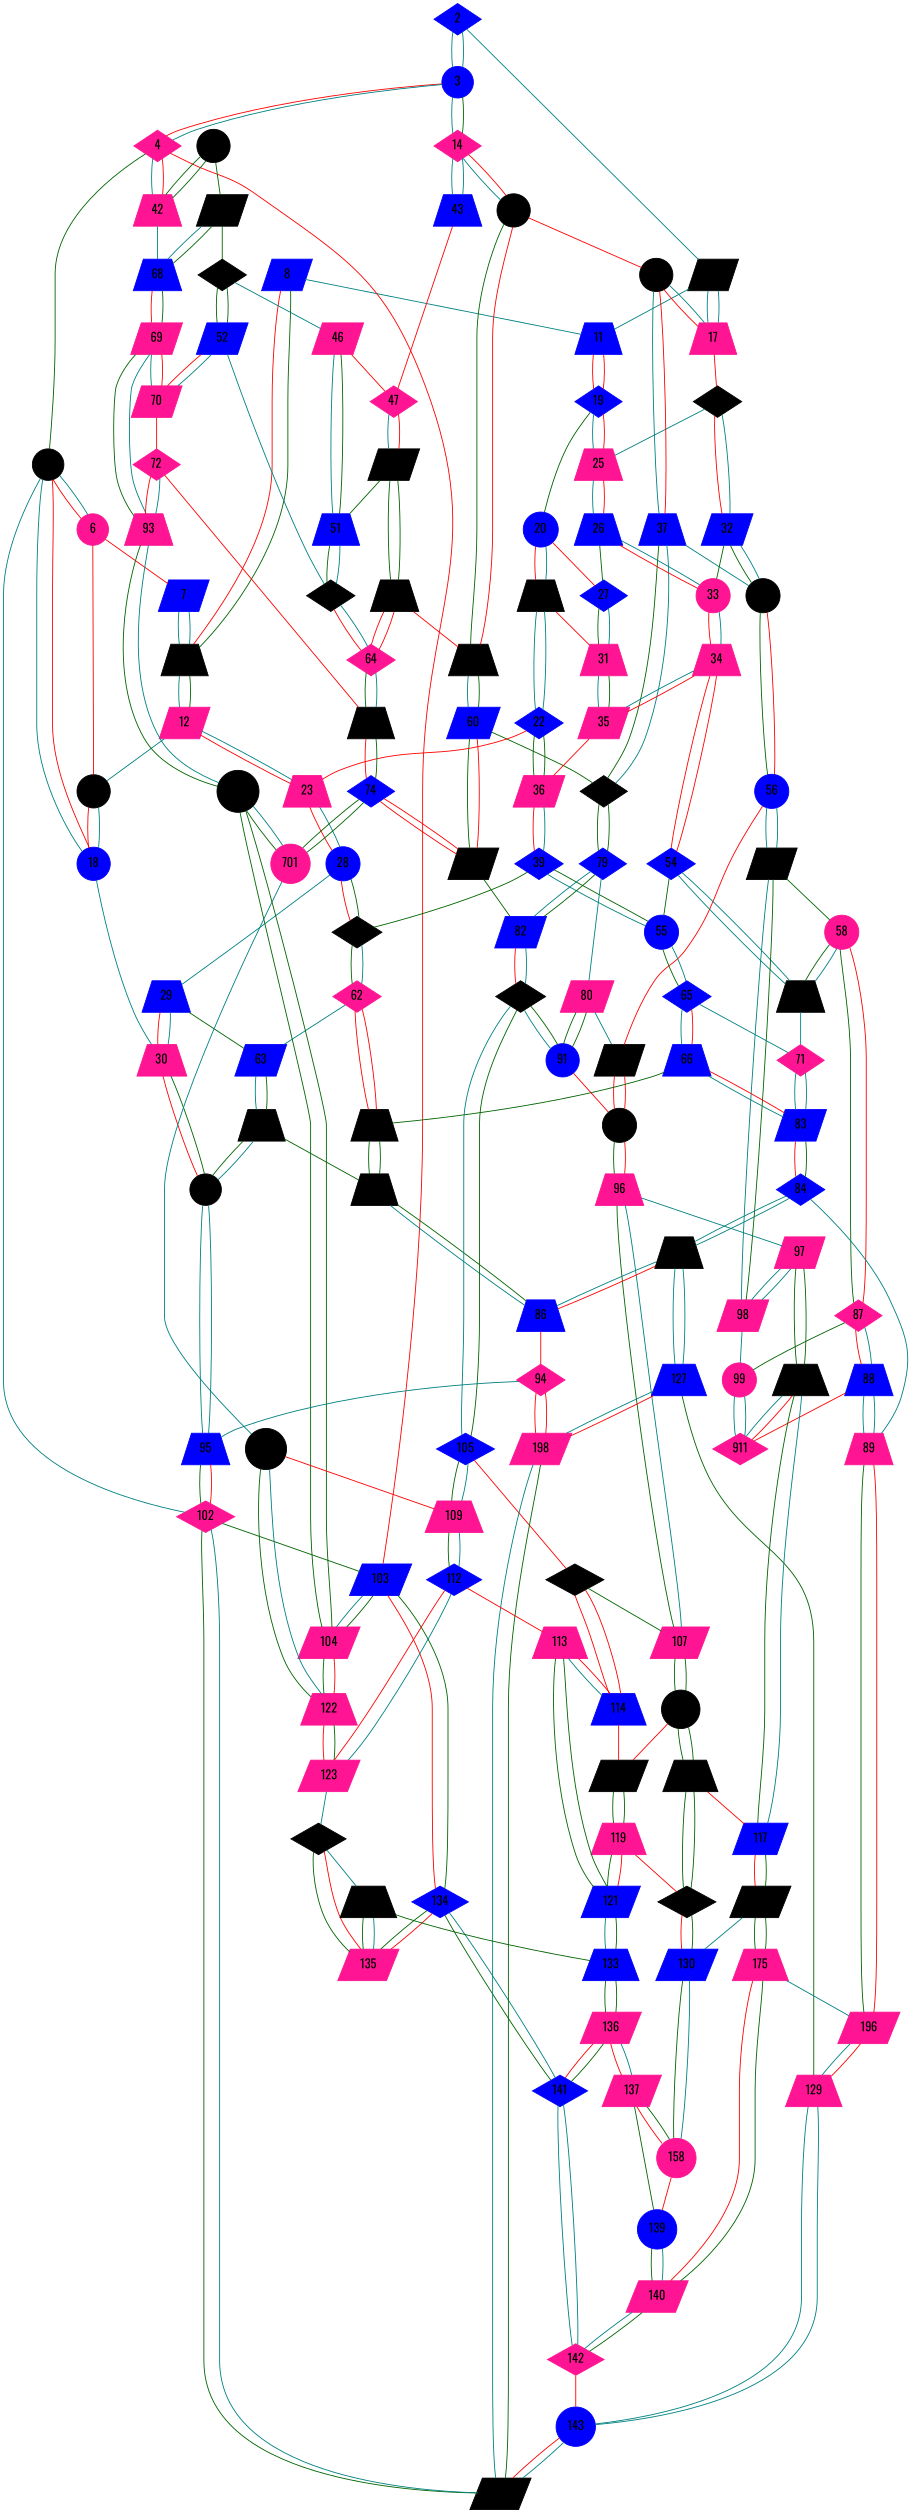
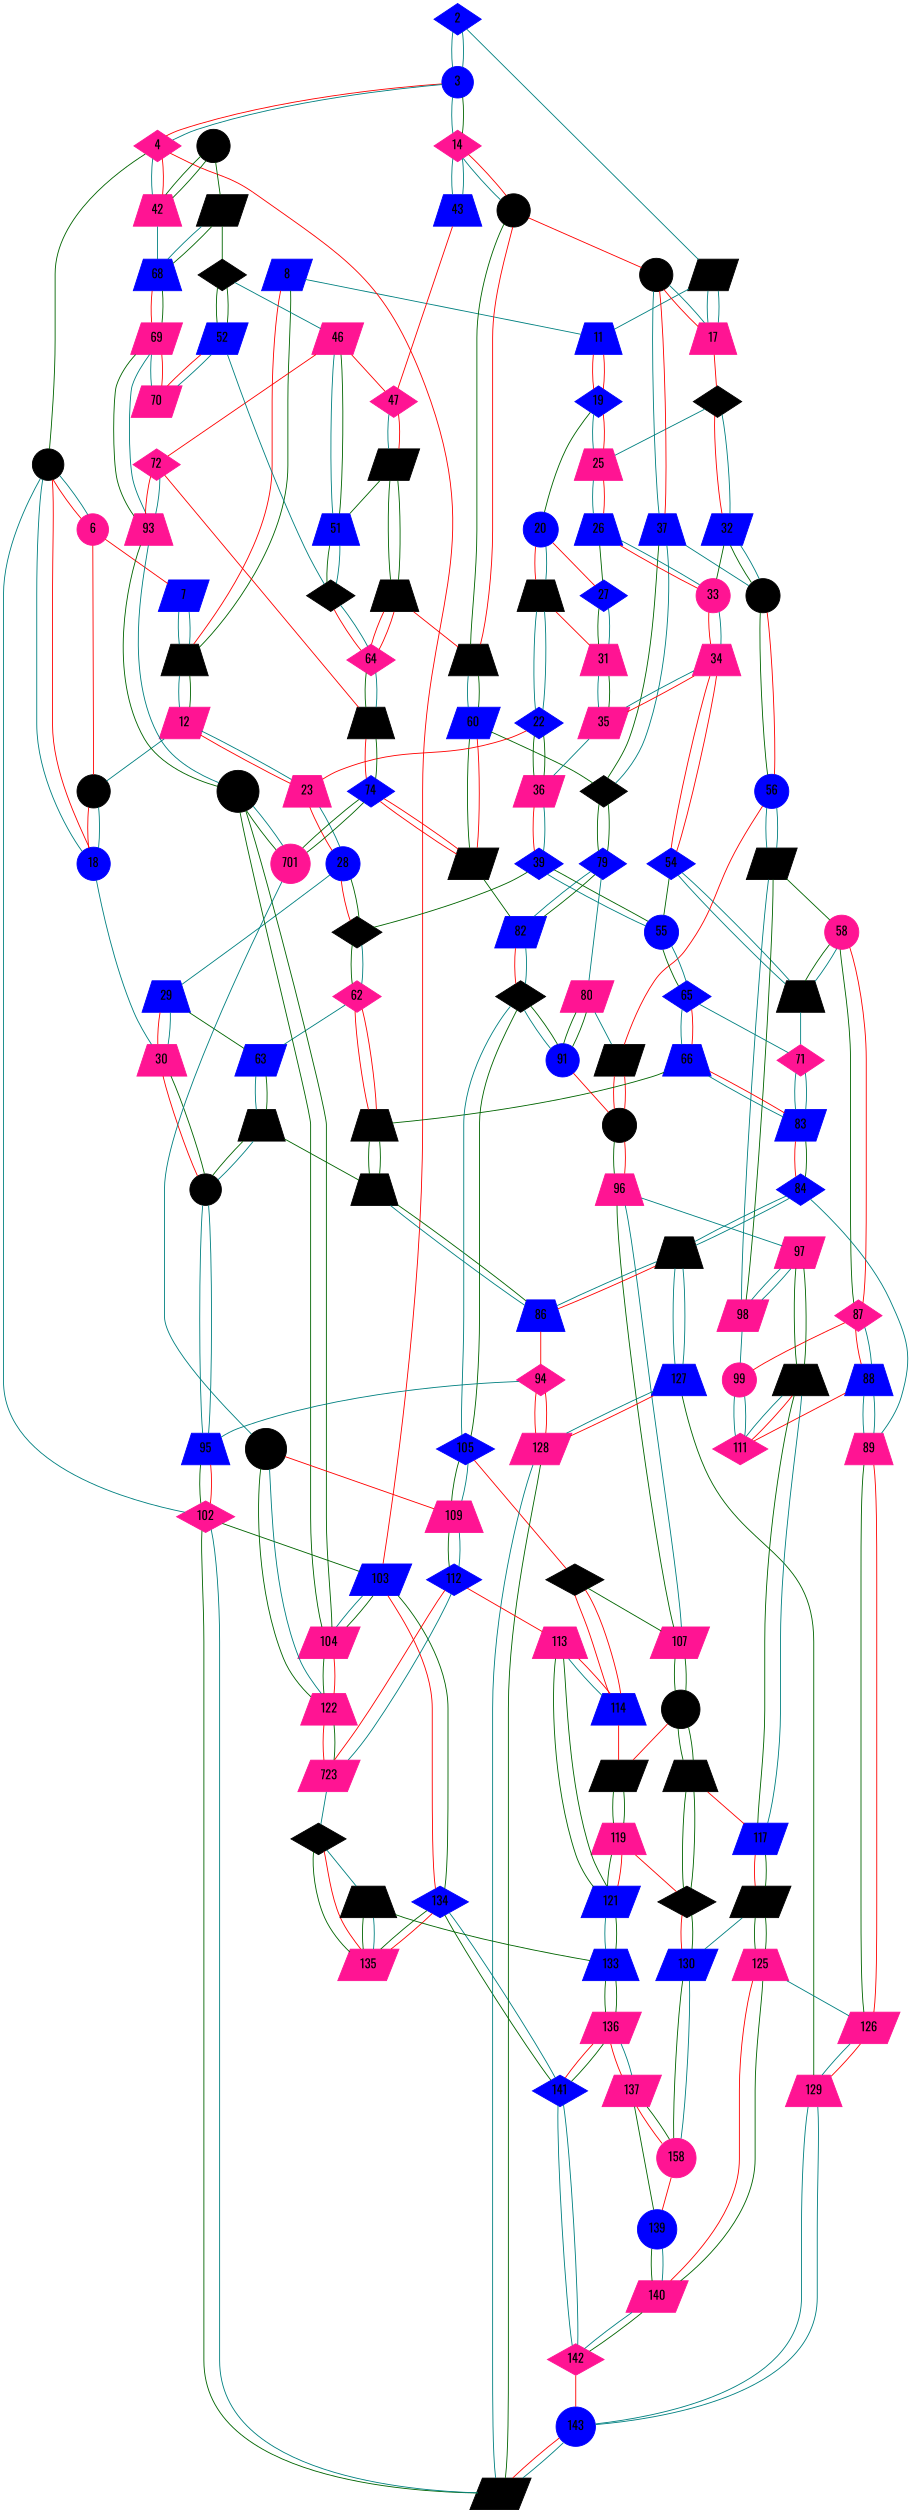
edge "70" -- "72": now "46" -- "72"
edge "35" -- "36": color red -> teal
edge "87" -- "99": color darkgreen -> red
node "198": label "198" -> "128"
node "911": label "911" -> "111"
node "123": label "123" -> "723"
node "175": label "175" -> "125"
node "196": label "196" -> "126"
